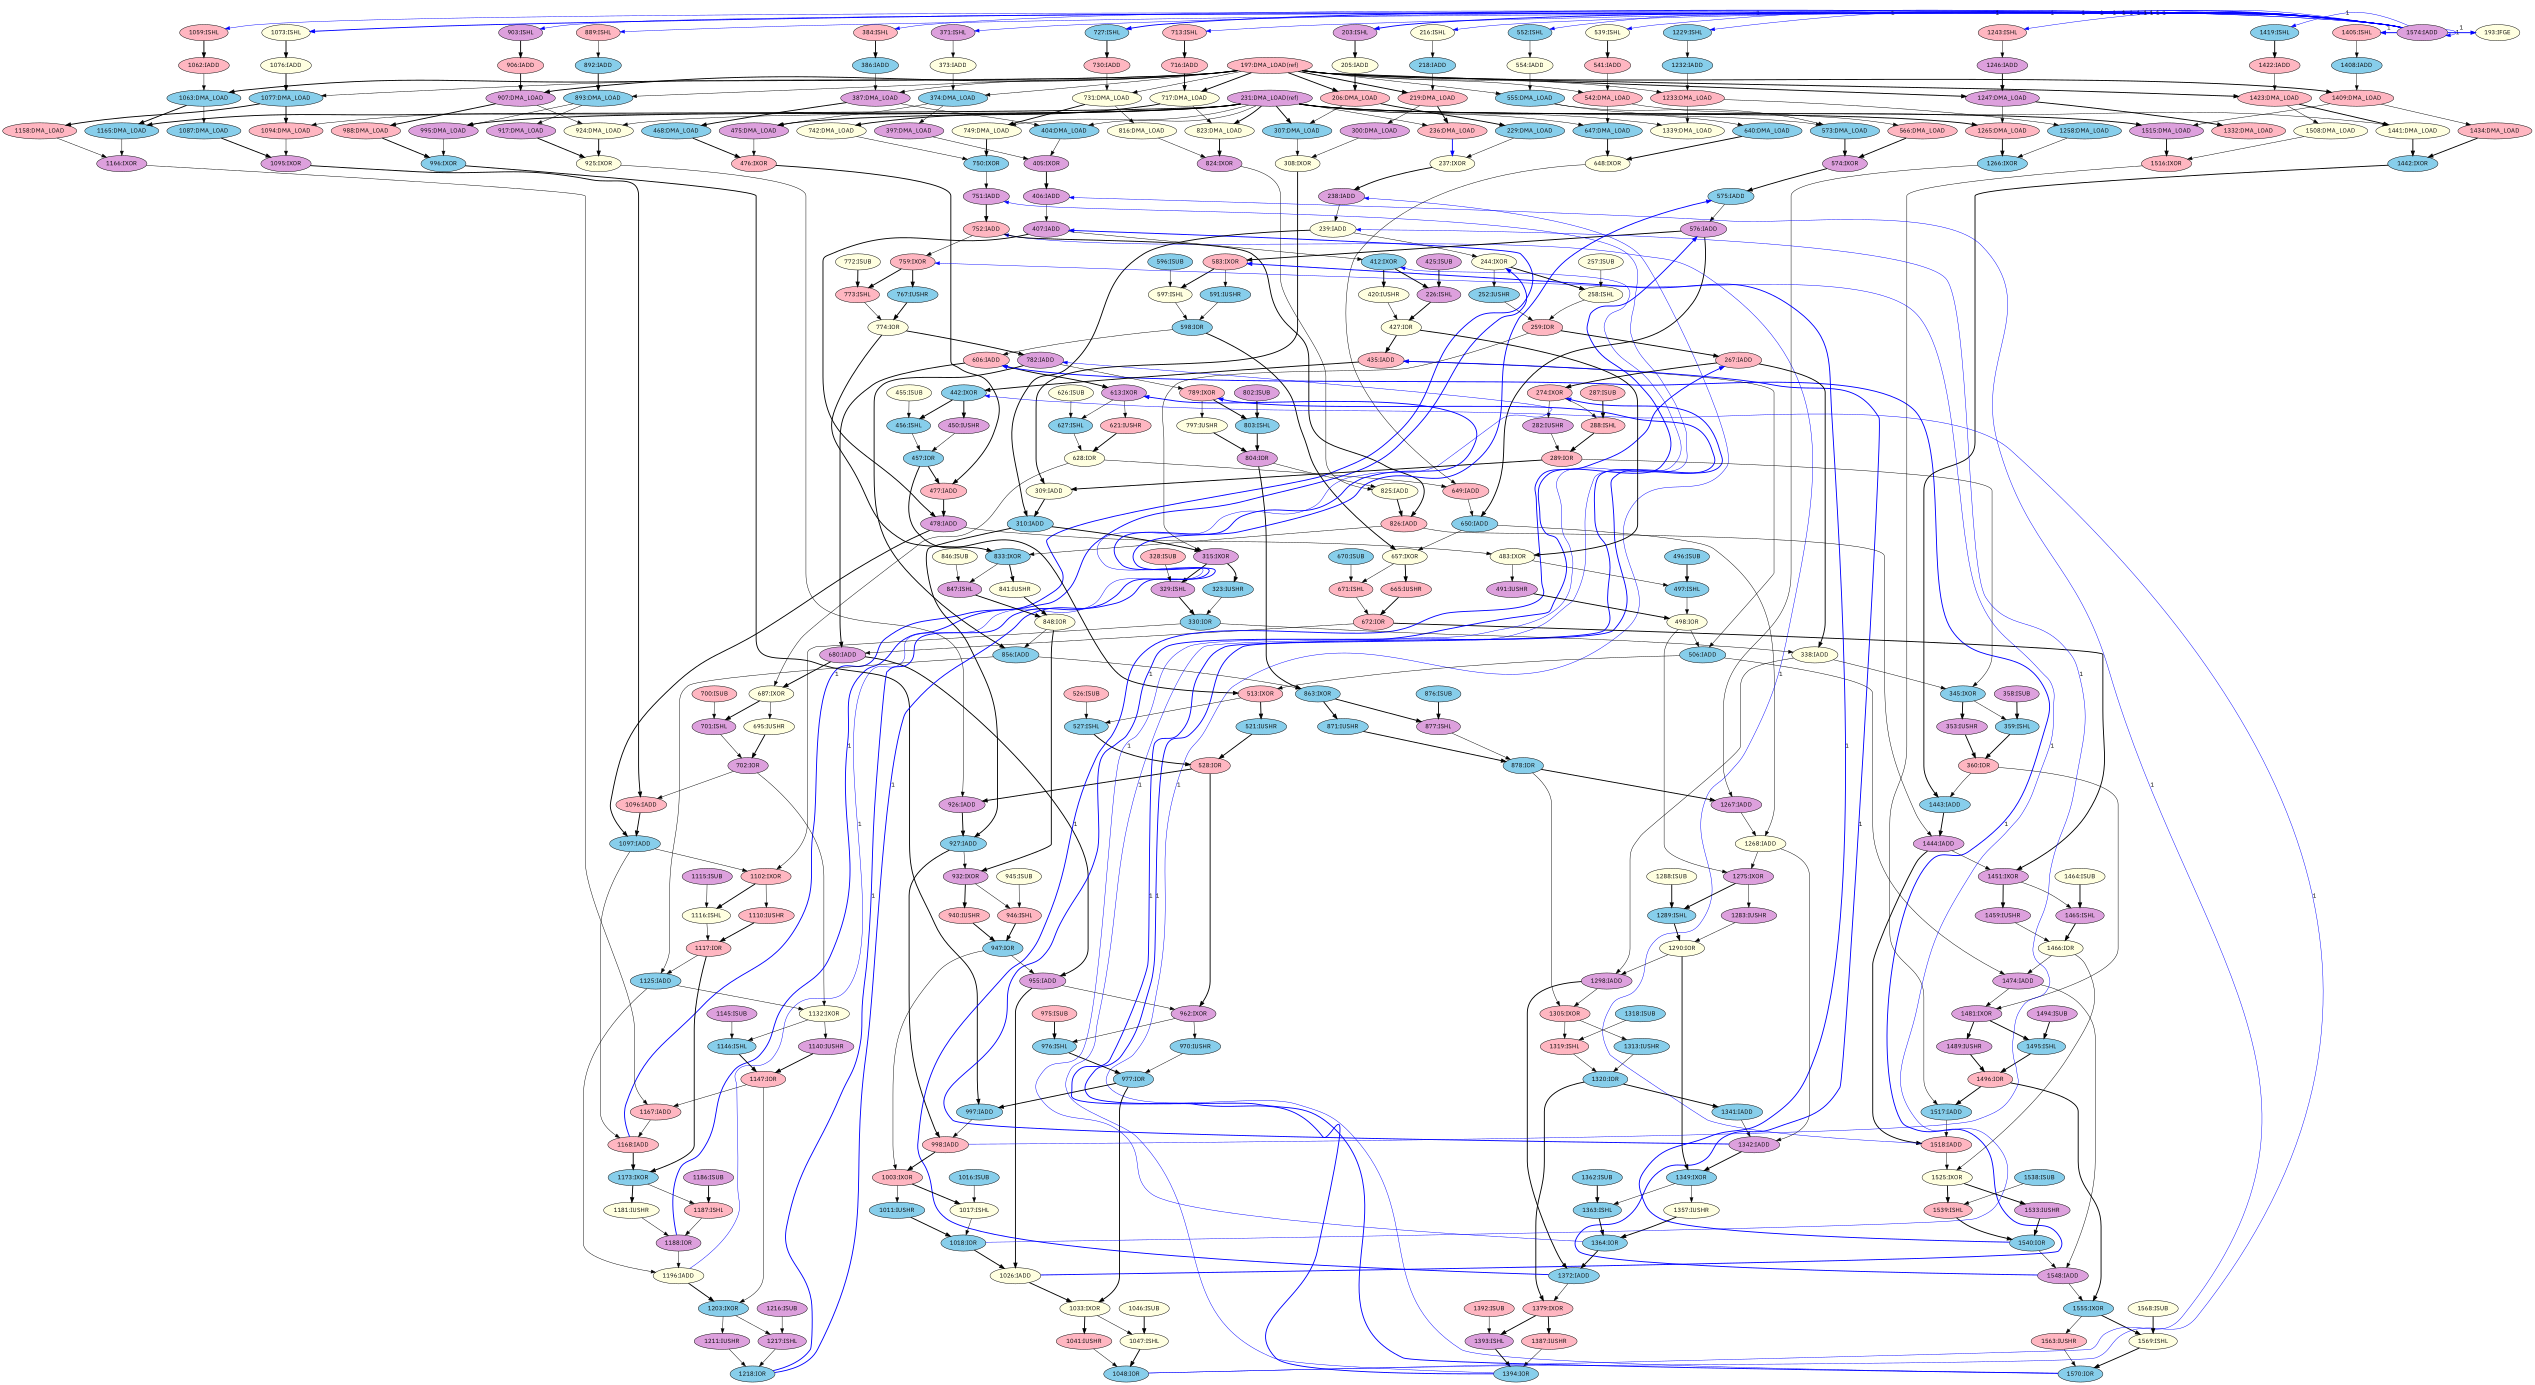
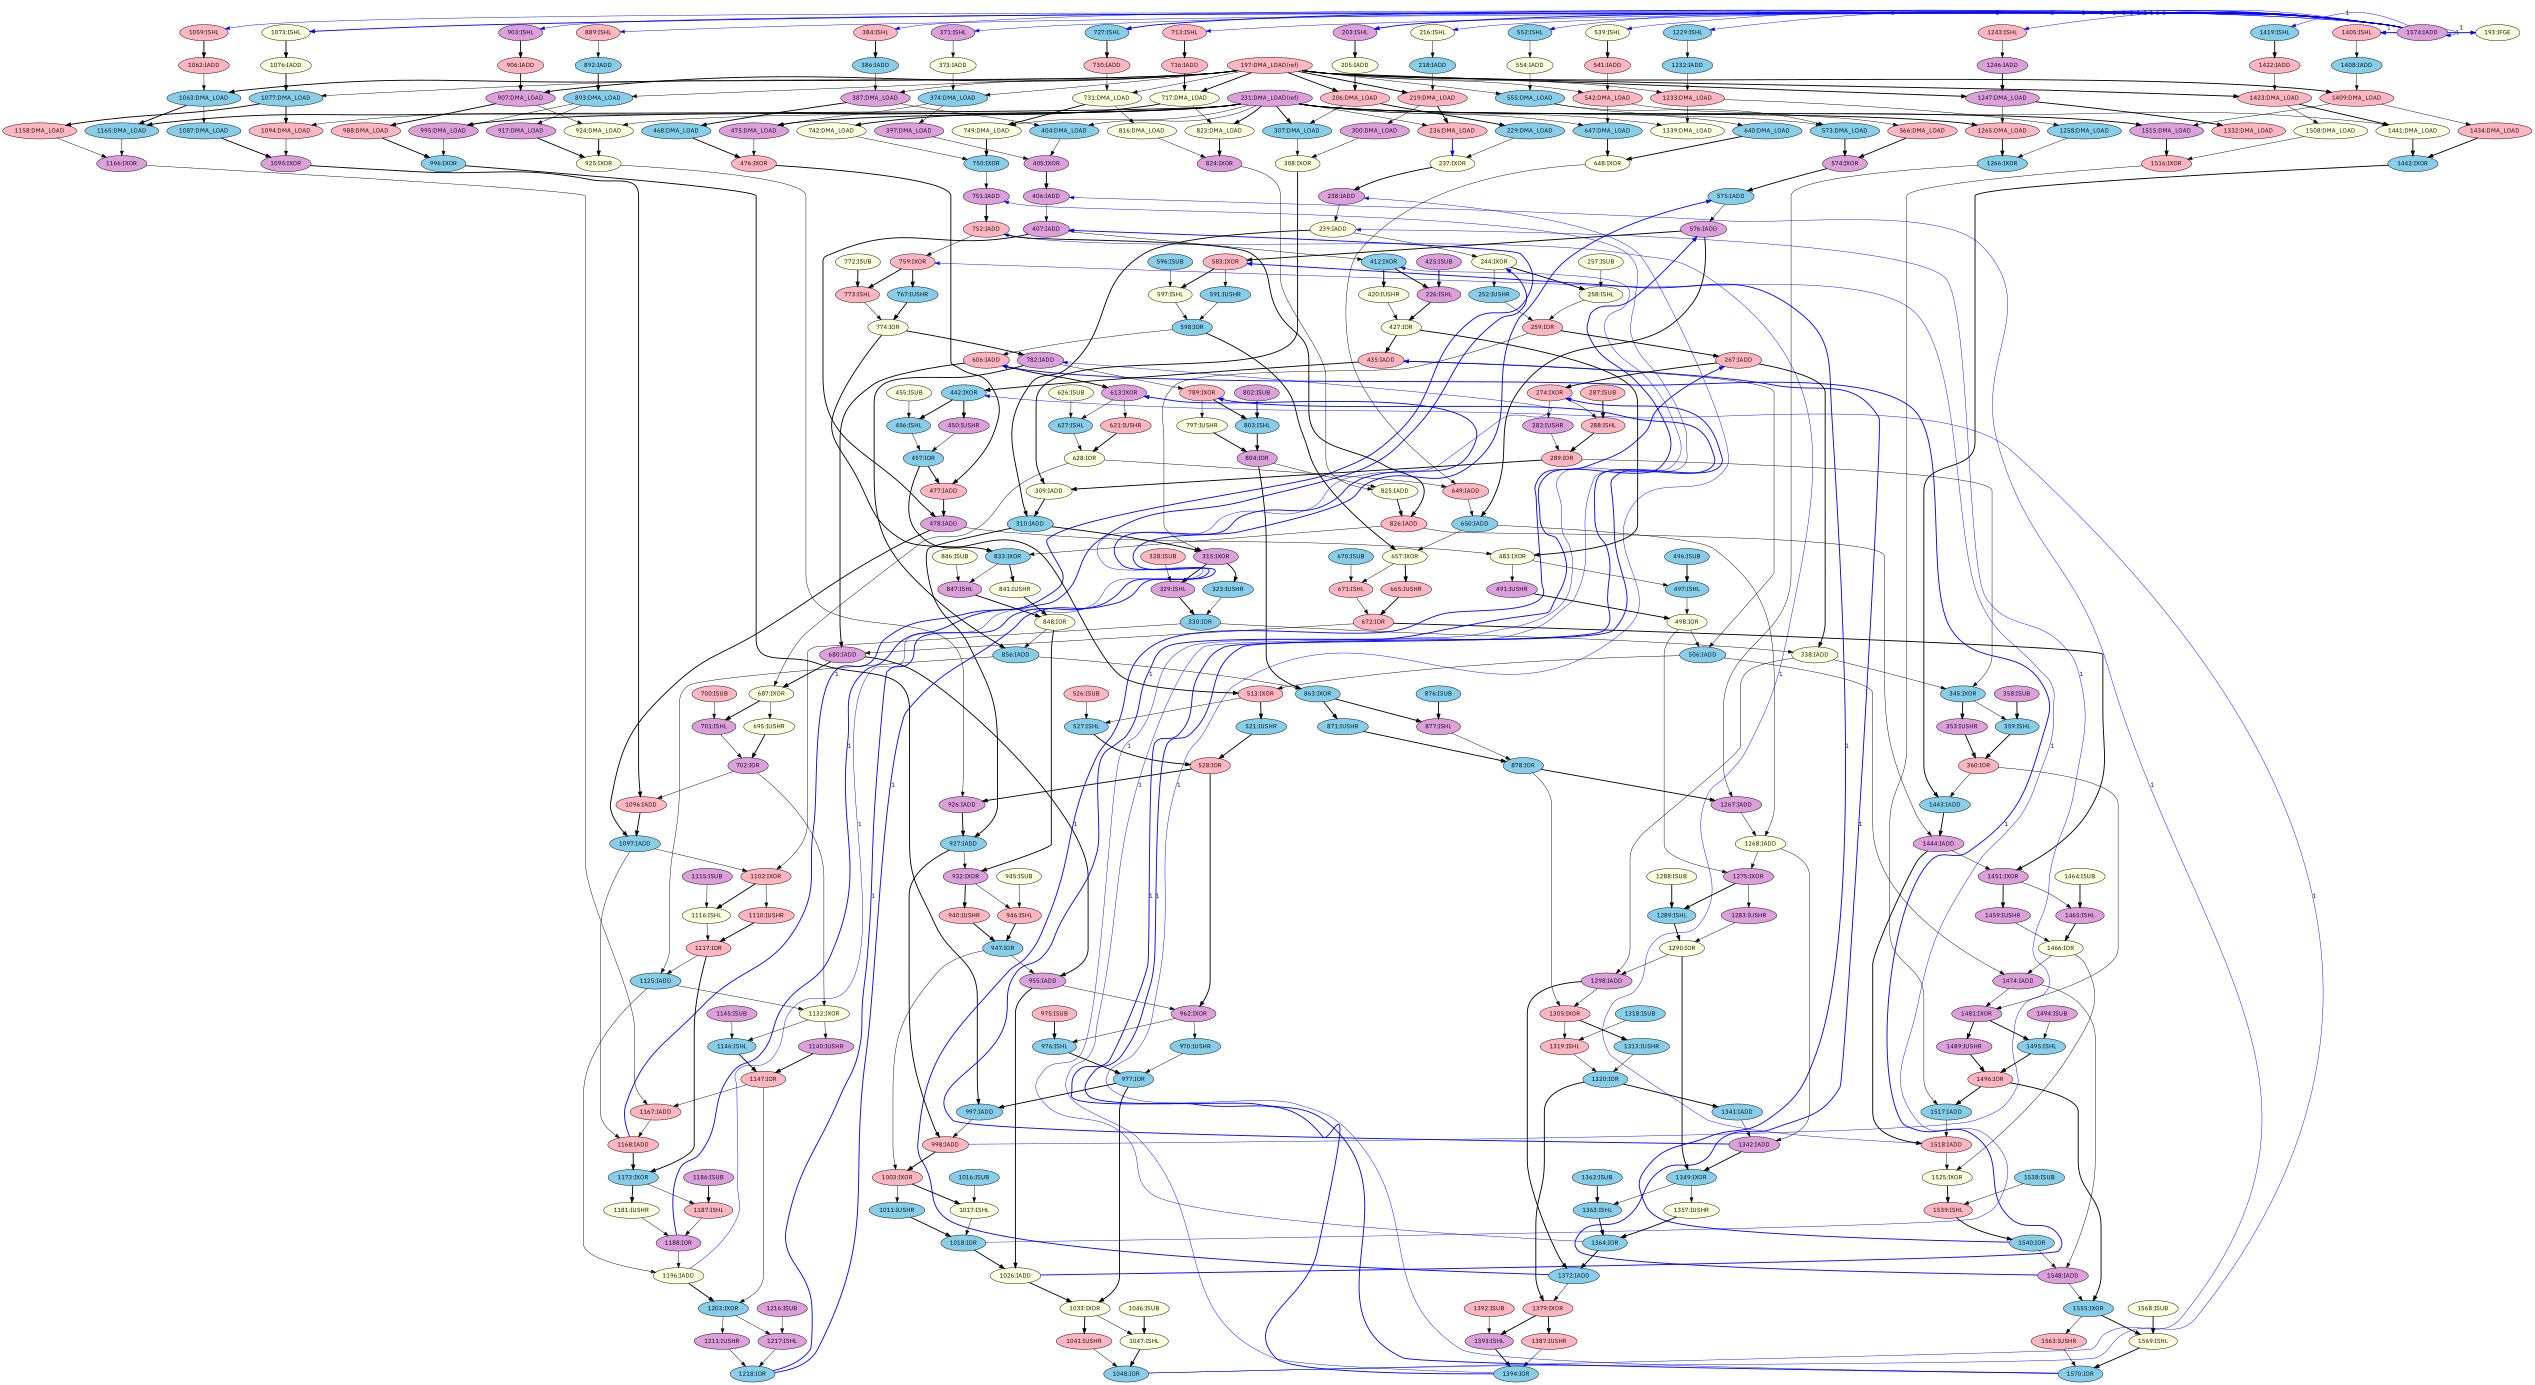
edge "1305:IXOR" -> "1313:IUSHR": style solid -> bold
edge "1494:ISUB" -> "1495:ISHL": style bold -> solid
node "1533:IUSHR": removed
